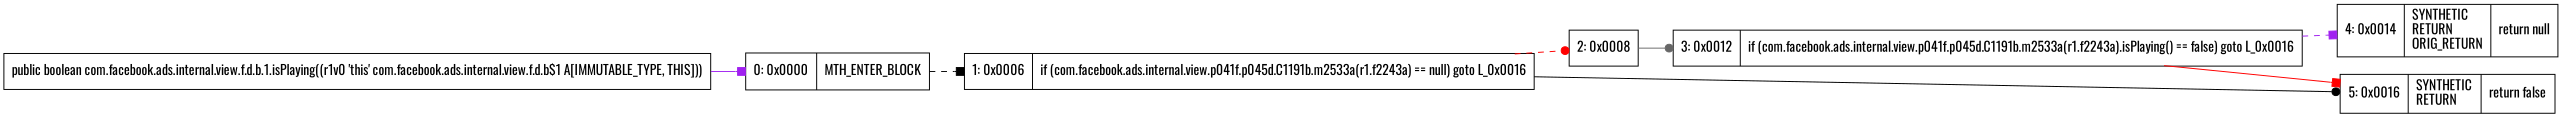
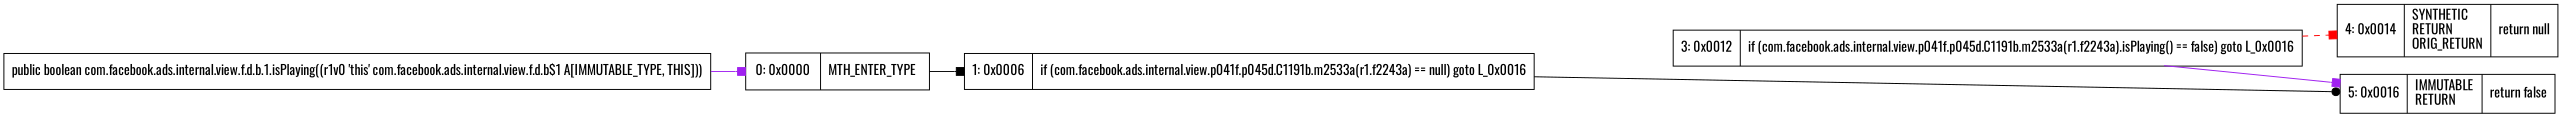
edge "3: 0x0012" -> "4: 0x0014": color purple -> red
node "2: 0x0008": removed
node "0: 0x0000": text "MTH_ENTER_BLOCK" -> "MTH_ENTER_TYPE"
edge "0: 0x0000" -> "1: 0x0006": style dashed -> solid
edge "3: 0x0012" -> "5: 0x0016": color red -> purple
node "5: 0x0016": text "SYNTHETIC" -> "IMMUTABLE"
